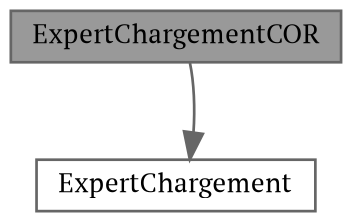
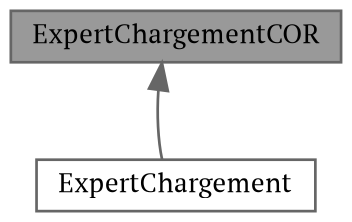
edge "ExpertChargementCOR" -> "ExpertChargement": reversed
